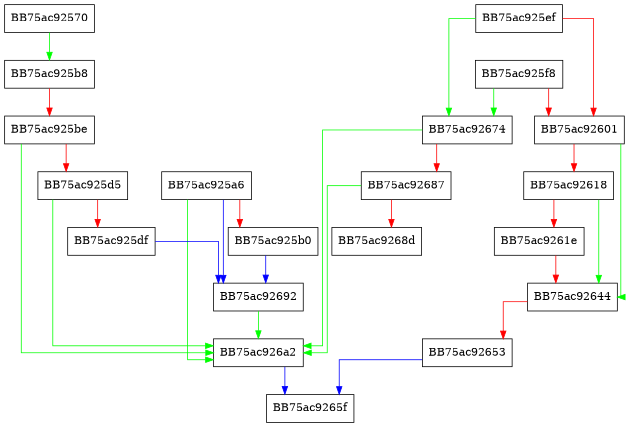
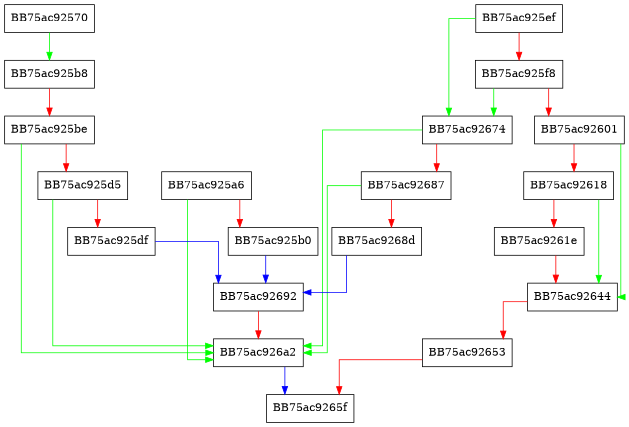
edge "BB75ac925ef" -> "BB75ac92601": now "BB75ac925ef" -> "BB75ac925f8"
edge "BB75ac925a6" -> "BB75ac92692": now "BB75ac9268d" -> "BB75ac92692"
edge "BB75ac92692" -> "BB75ac926a2": color green -> red
edge "BB75ac92653" -> "BB75ac9265f": color blue -> red
